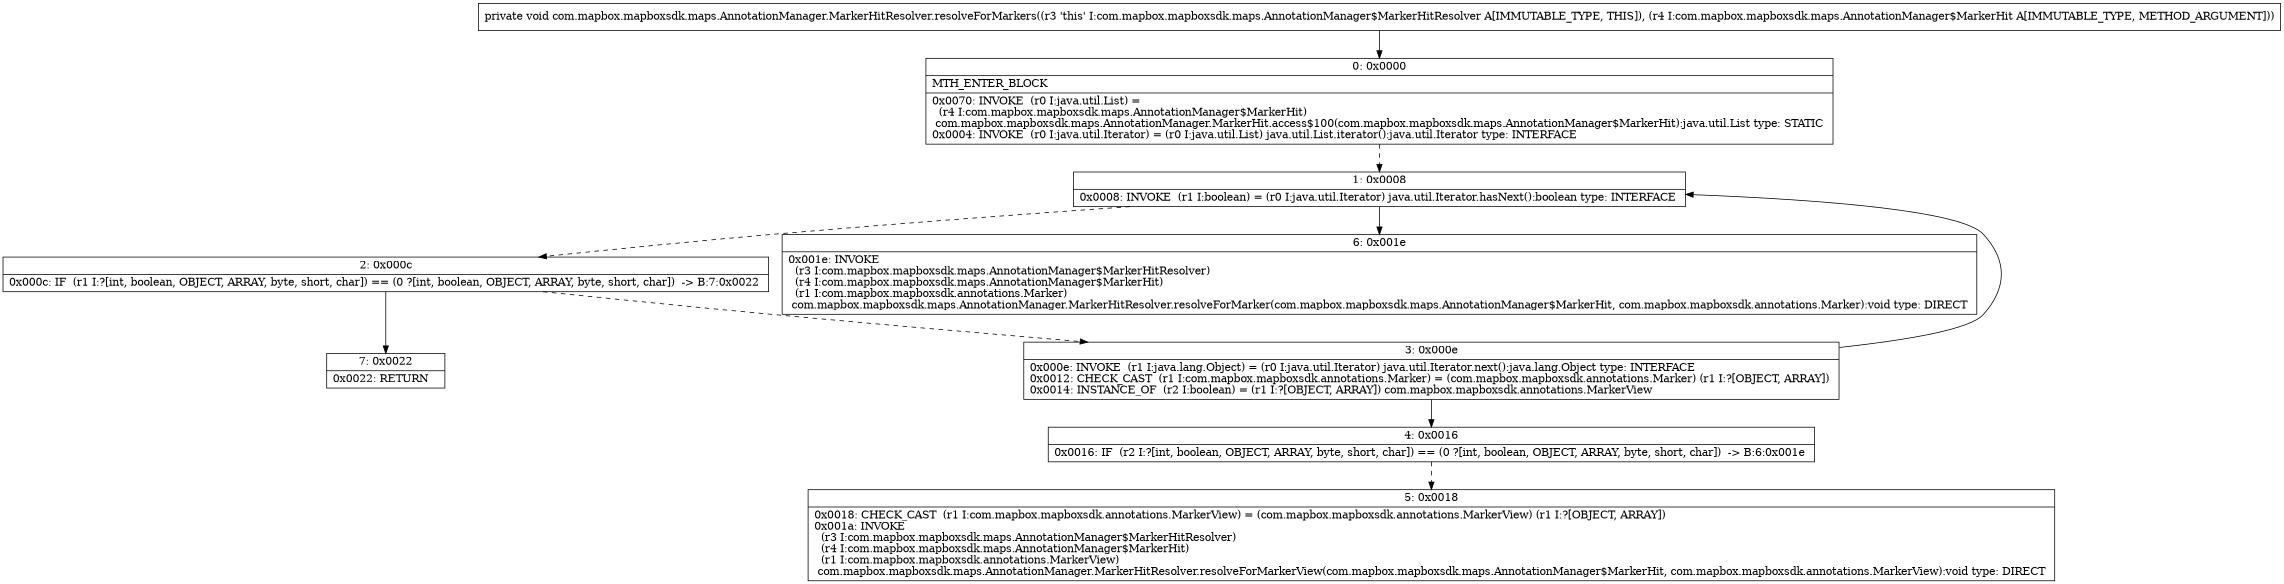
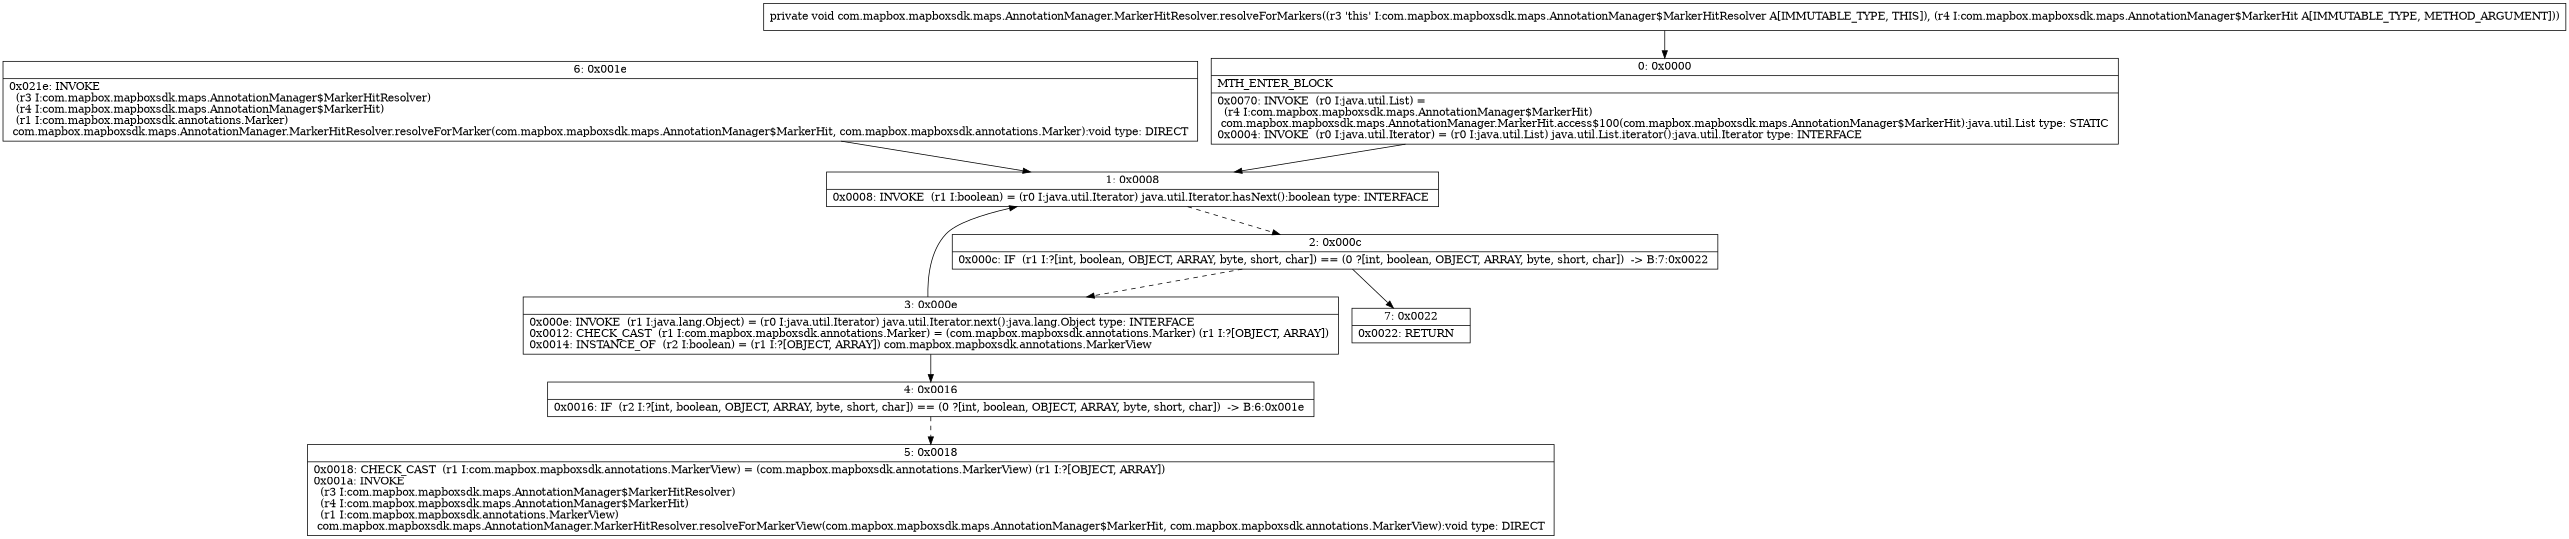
edge "0: 0x0000" -> "1: 0x0008": style dashed -> solid
edge "1: 0x0008" -> "6: 0x001e": reversed
node "6: 0x001e": text "0x001e: INVOKE" -> "0x021e: INVOKE"
